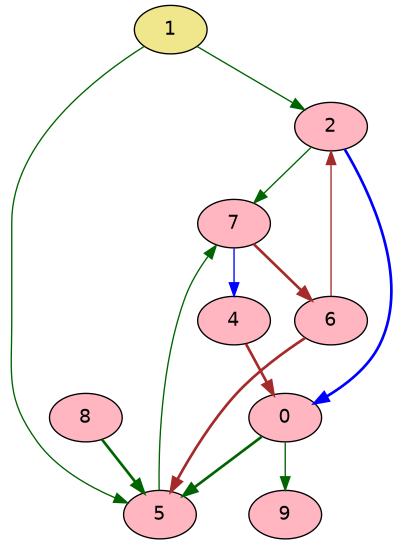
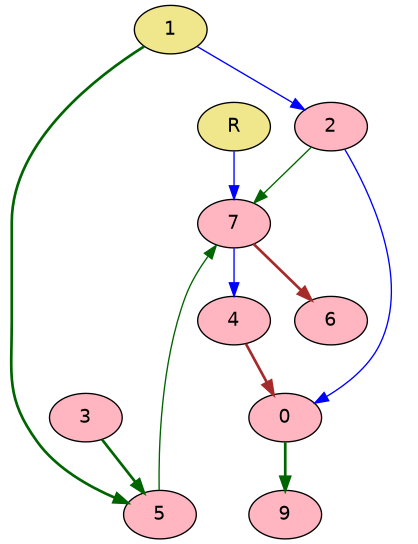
edge "1" -> "2": color darkgreen -> blue
node "R": added
edge "6" -> "2": removed
edge "1" -> "5": style solid -> bold
edge "2" -> "0": style bold -> solid
edge "6" -> "5": removed
node "8": label "8" -> "3"
edge "0" -> "9": style solid -> bold
edge "0" -> "5": removed
